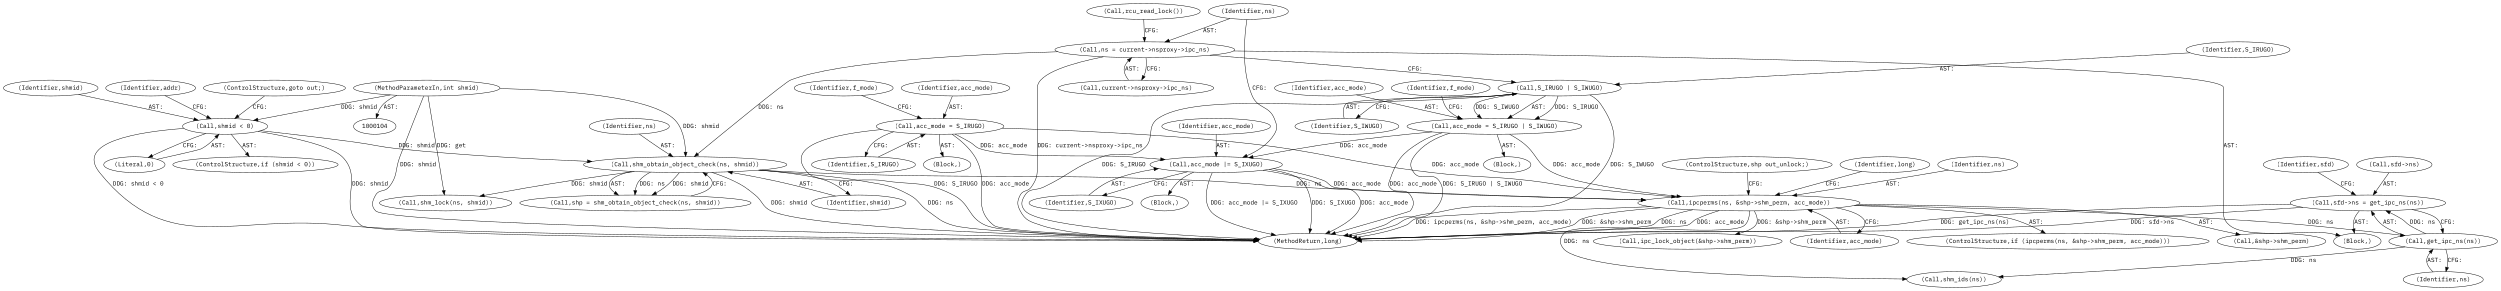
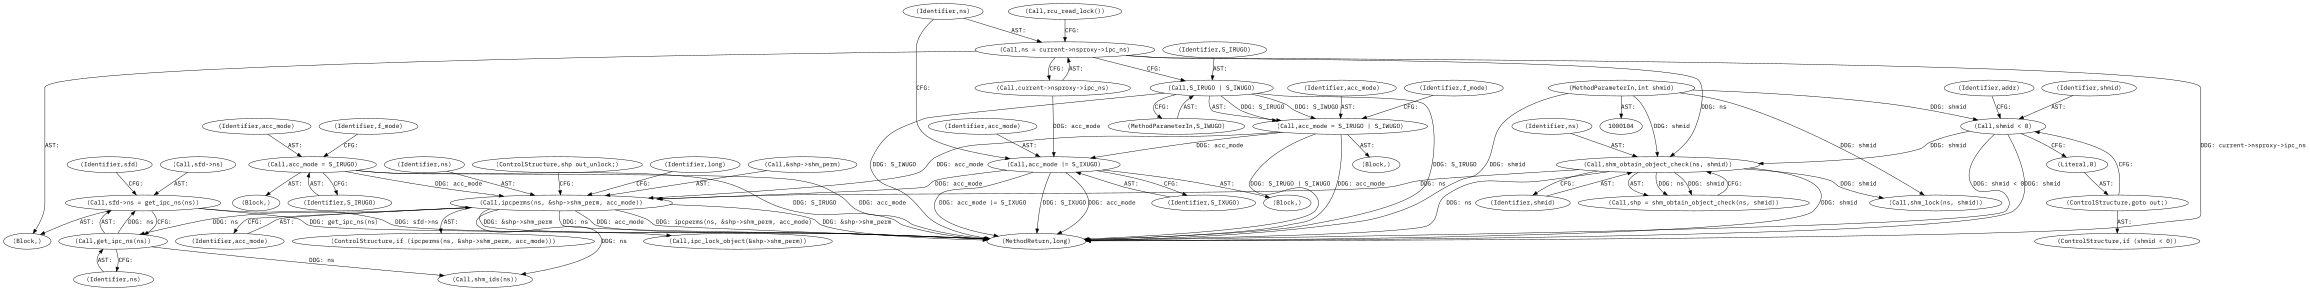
node "(Identifier,S_IWUGO)": label "(Identifier,S_IWUGO)" -> "(MethodParameterIn,S_IWUGO)"
edge "(Call,shmid < 0)" -> "(ControlStructure,if (shmid < 0))": now "(ControlStructure,goto out;)" -> "(ControlStructure,if (shmid < 0))"
edge "(MethodParameterIn,int shmid)" -> "(Call,shm_lock(ns, shmid))": label "DDG: get" -> "DDG: shmid"
edge "(Literal,0)" -> "(Call,shmid < 0)": now "(Literal,0)" -> "(ControlStructure,goto out;)"
edge "(Call,acc_mode = S_IRUGO)" -> "(Call,acc_mode |= S_IXUGO)": now "(Call,current->nsproxy->ipc_ns)" -> "(Call,acc_mode |= S_IXUGO)"
edge "(Call,ipcperms(ns, &shp->shm_perm, acc_mode))" -> "(Call,&shp->shm_perm)": reversed
